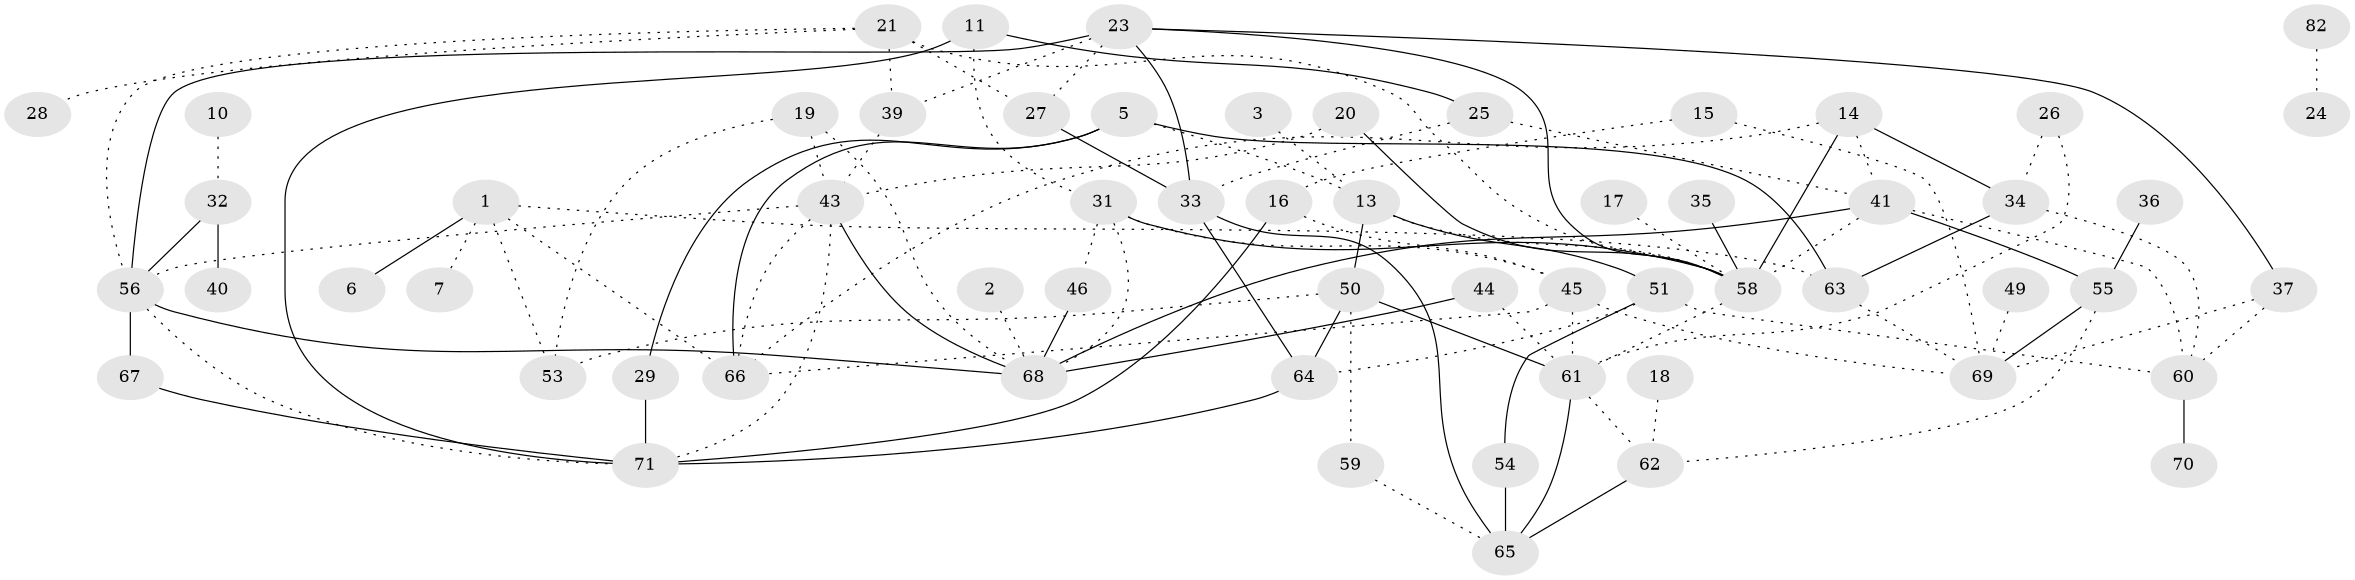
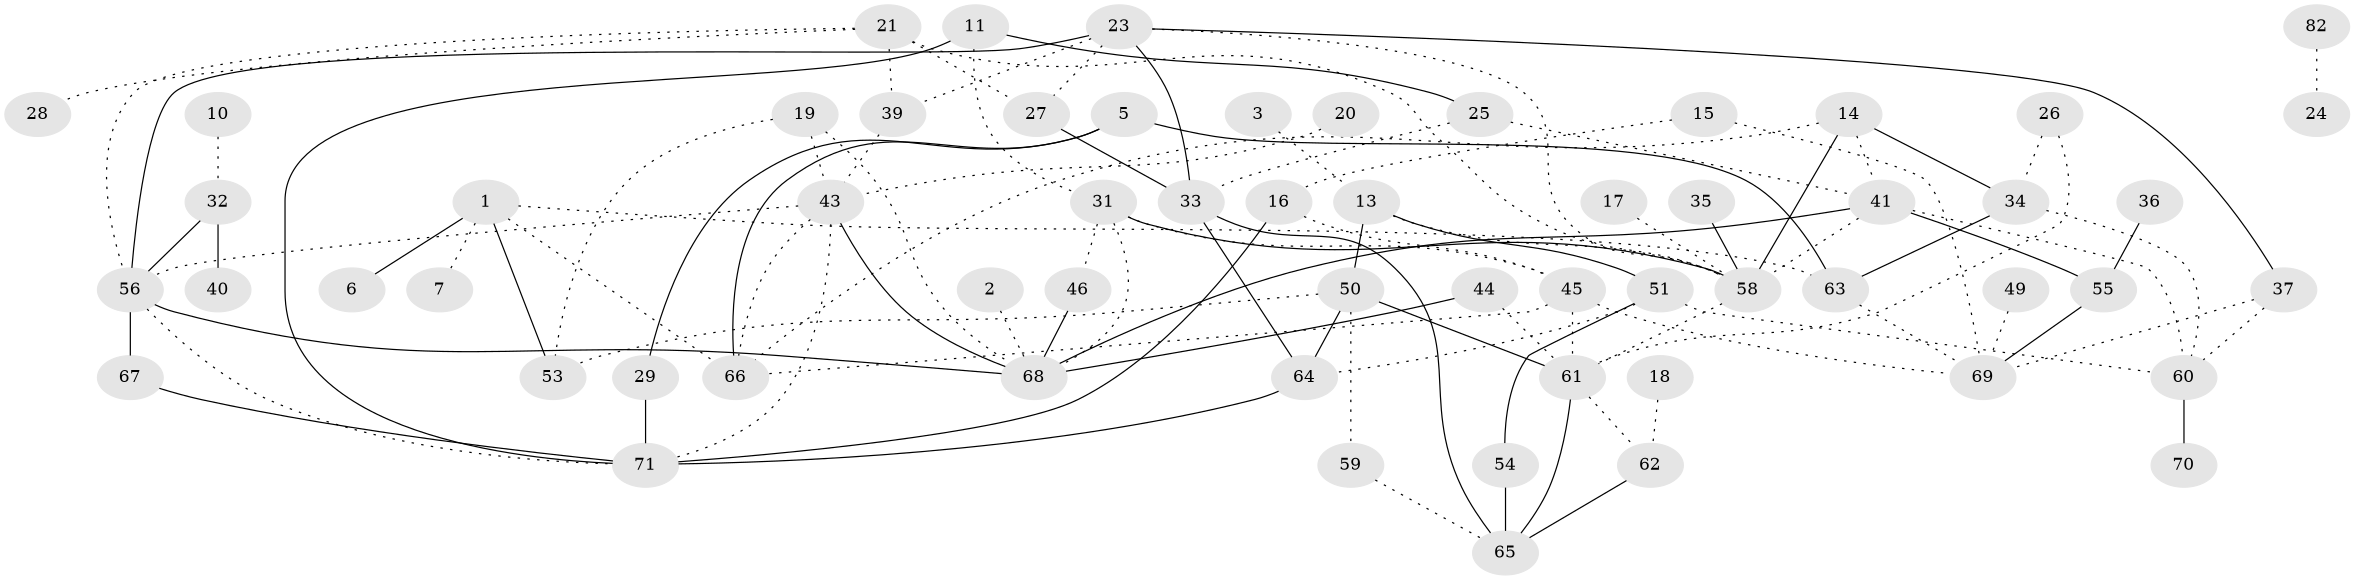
edge "23" -- "58": style solid -> dotted
edge "5" -- "13": removed
edge "20" -- "58": removed
edge "1" -- "53": style dotted -> solid
edge "55" -- "62": removed
